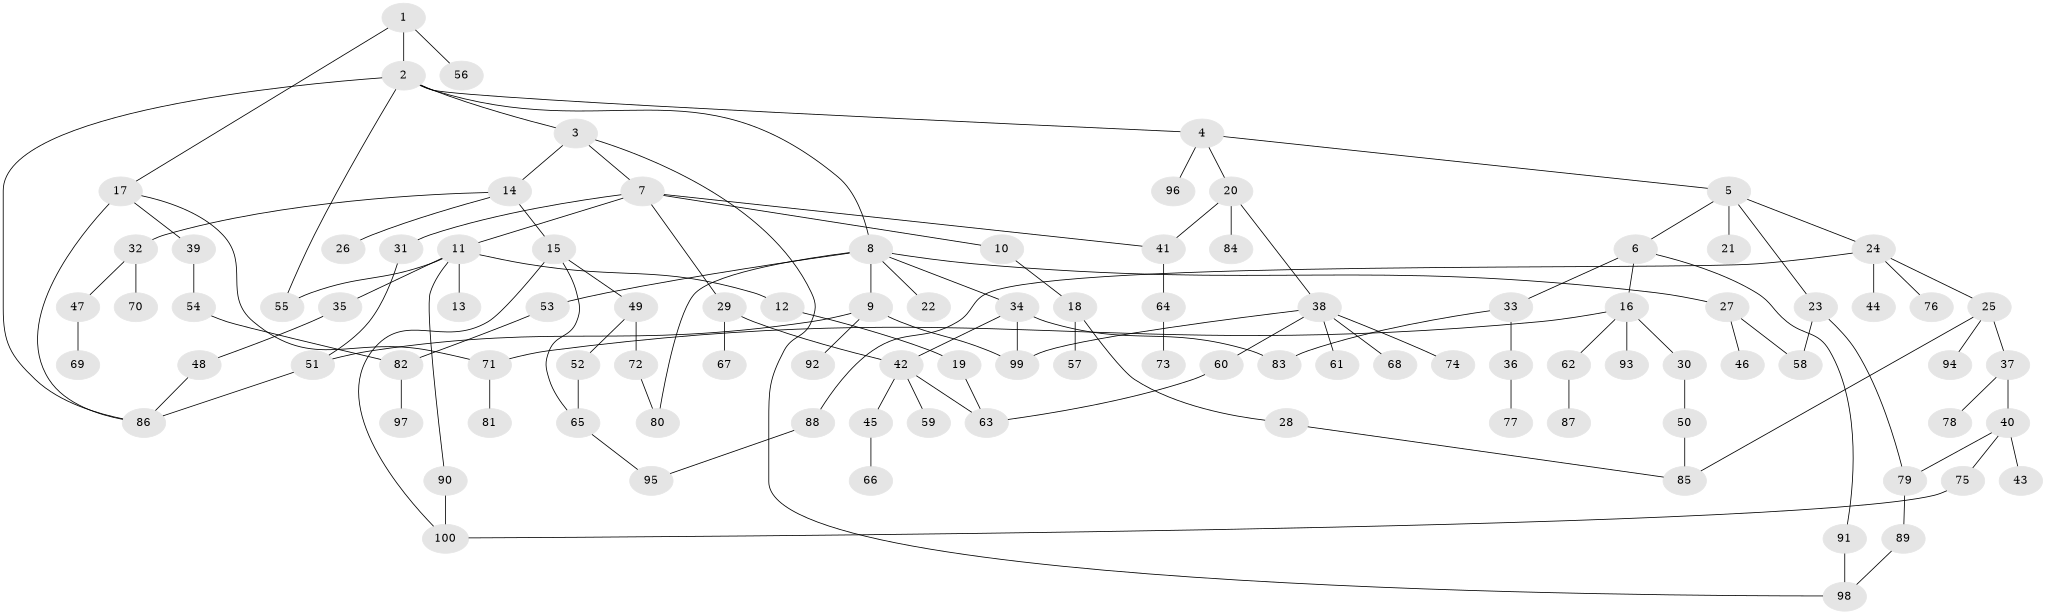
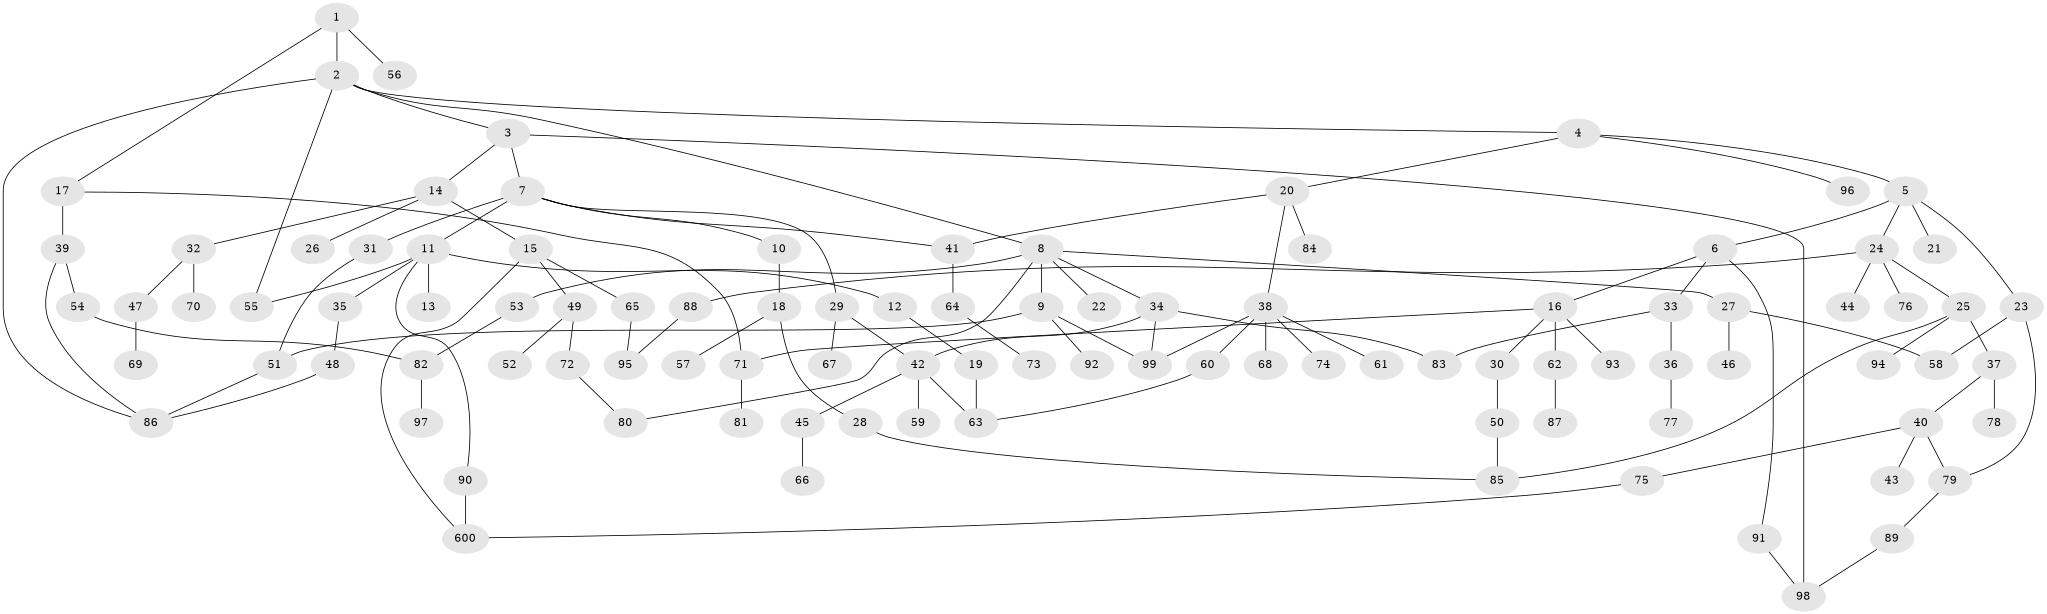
edge "17" -- "86": now "39" -- "86"
edge "52" -- "65": removed
node "100": label "100" -> "600"
